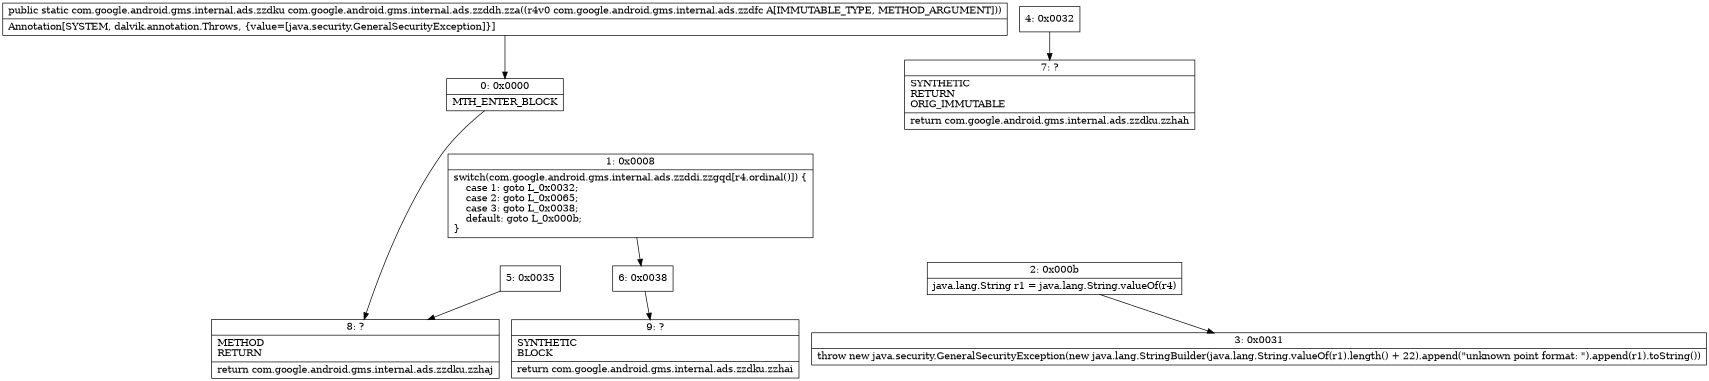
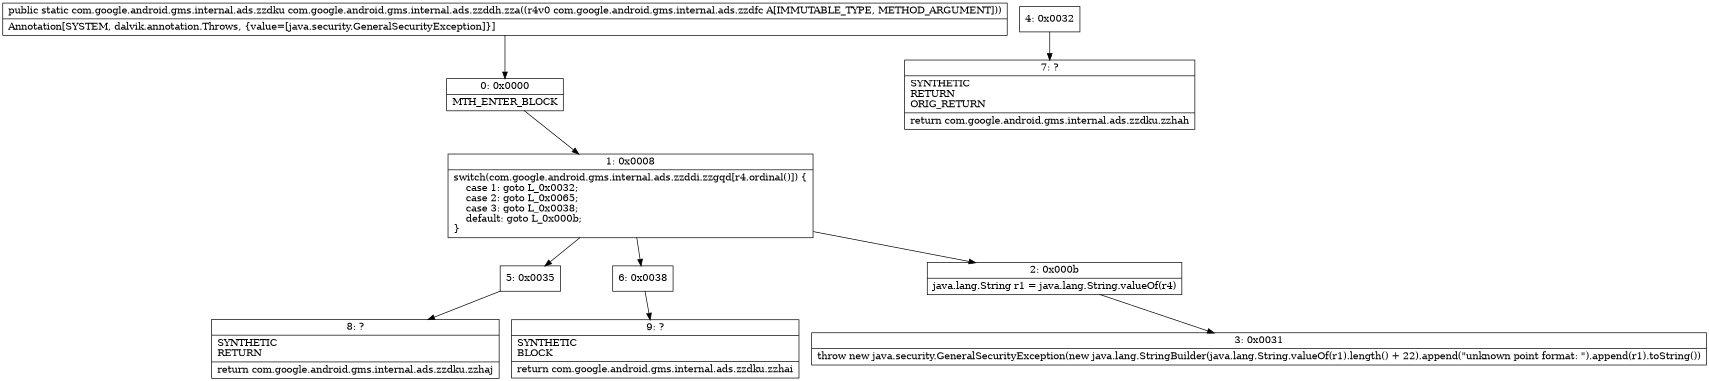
node "7: ?": text "ORIG_IMMUTABLE" -> "ORIG_RETURN"
edge "0: 0x0000" -> "8: ?": now "0: 0x0000" -> "1: 0x0008"
edge "1: 0x0008" -> "2: 0x000b": added
edge "1: 0x0008" -> "5: 0x0035": added
node "8: ?": text "METHOD" -> "SYNTHETIC"
